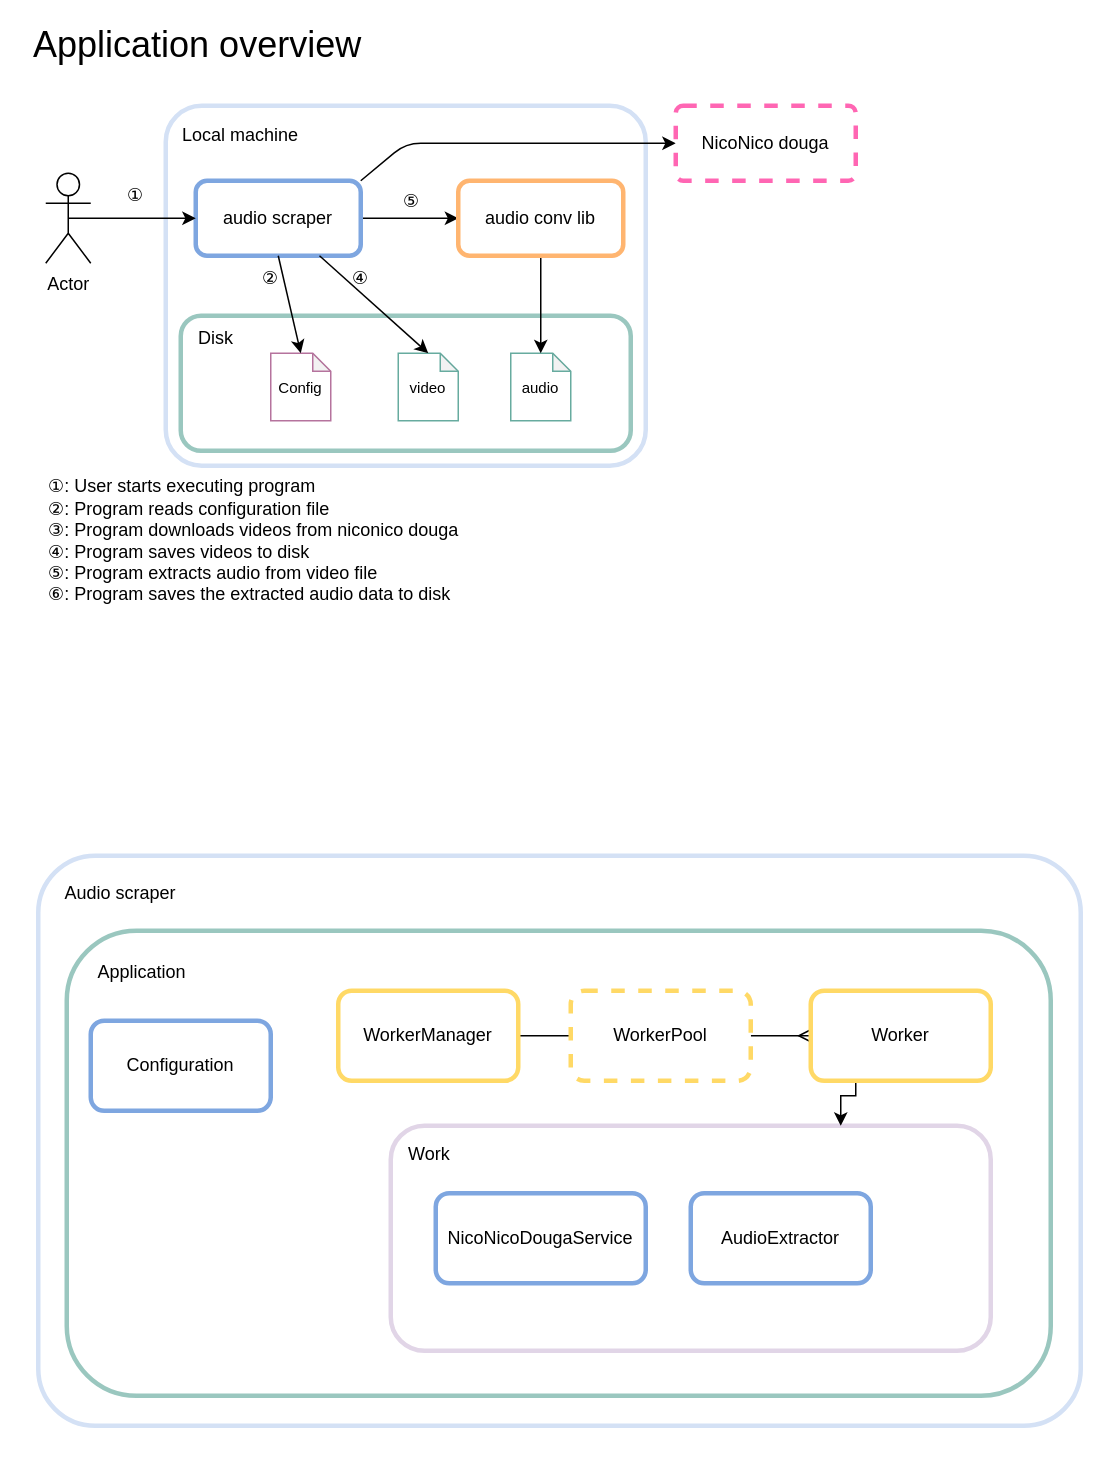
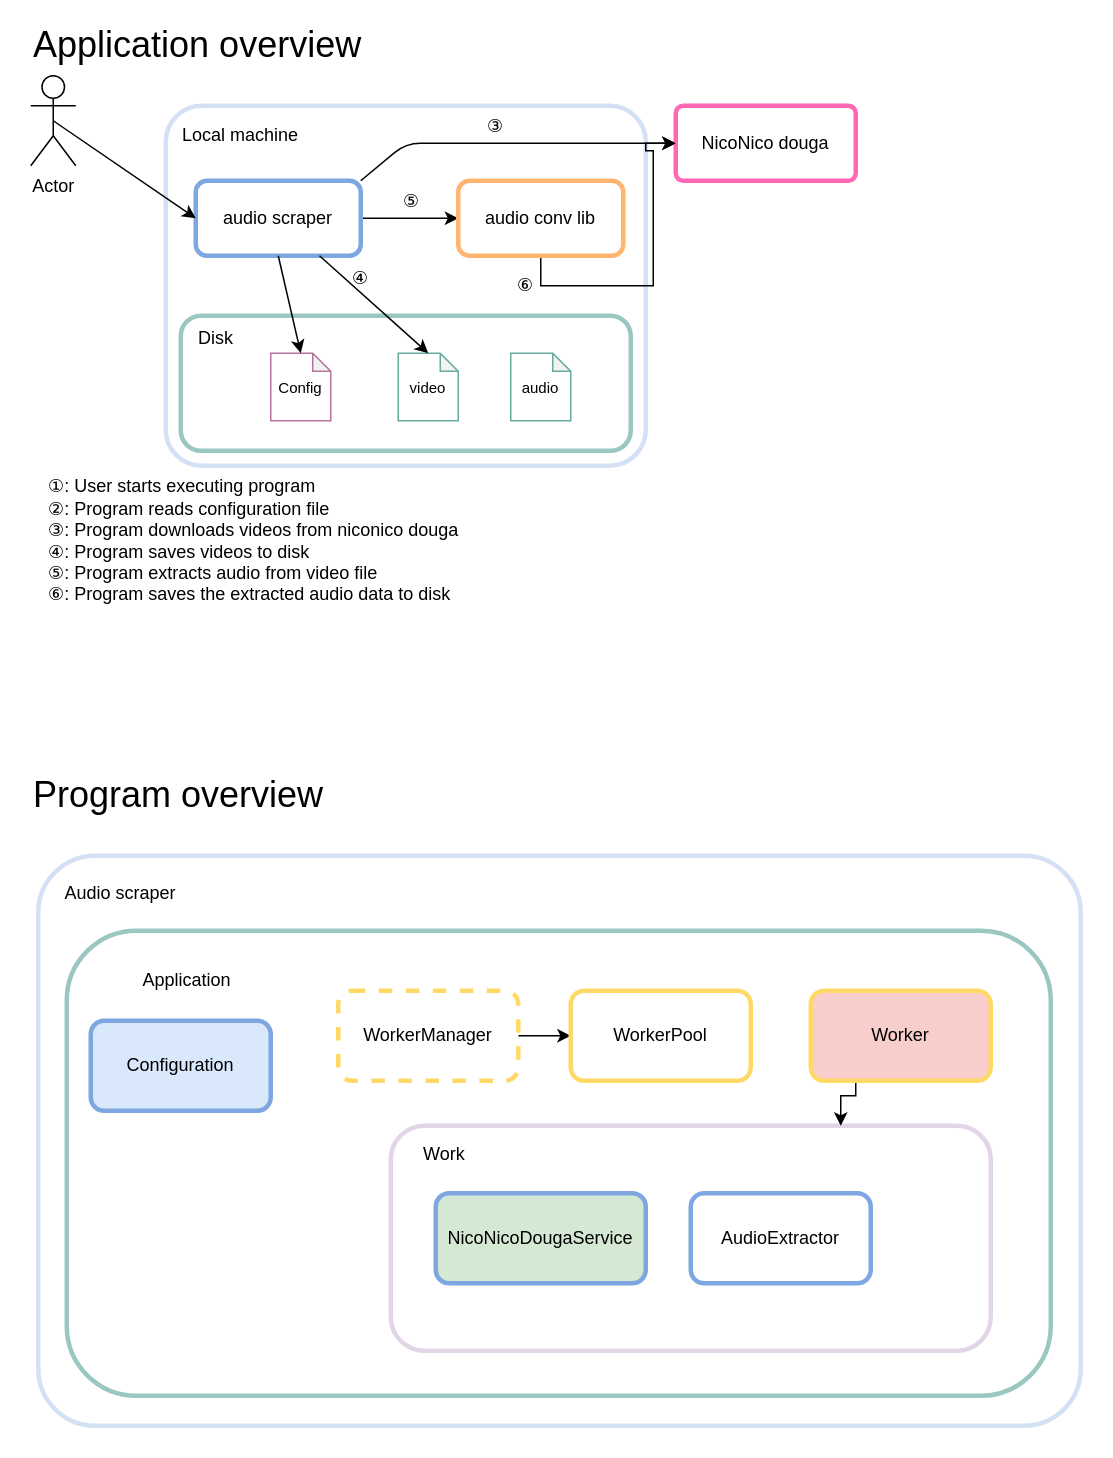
node "③": added
node "NicoNico douga": style dashed -> solid
node "①": removed
node "Actor": moved (68, 218) -> (53, 121)
node "②": removed
node "⑥": added
edge "audio conv lib" -> "audio": now "audio conv lib" -> "NicoNico douga"
node "Program overview": added
node "Application": moved (163, 973) -> (208, 980)
node "WorkerManager": style solid -> dashed
edge "WorkerManager" -- "WorkerPool": arrowhead none -> classic
node "WorkerPool": style dashed -> solid
edge "WorkerPool" -> "Worker": removed
node "Worker": fillcolor #ffffff -> #f8cecc
node "Configuration": fillcolor #ffffff -> #dae8fc
node "Work": moved (473, 1154) -> (488, 1154)
node "NicoNicoDougaService": fillcolor #ffffff -> #d5e8d4
